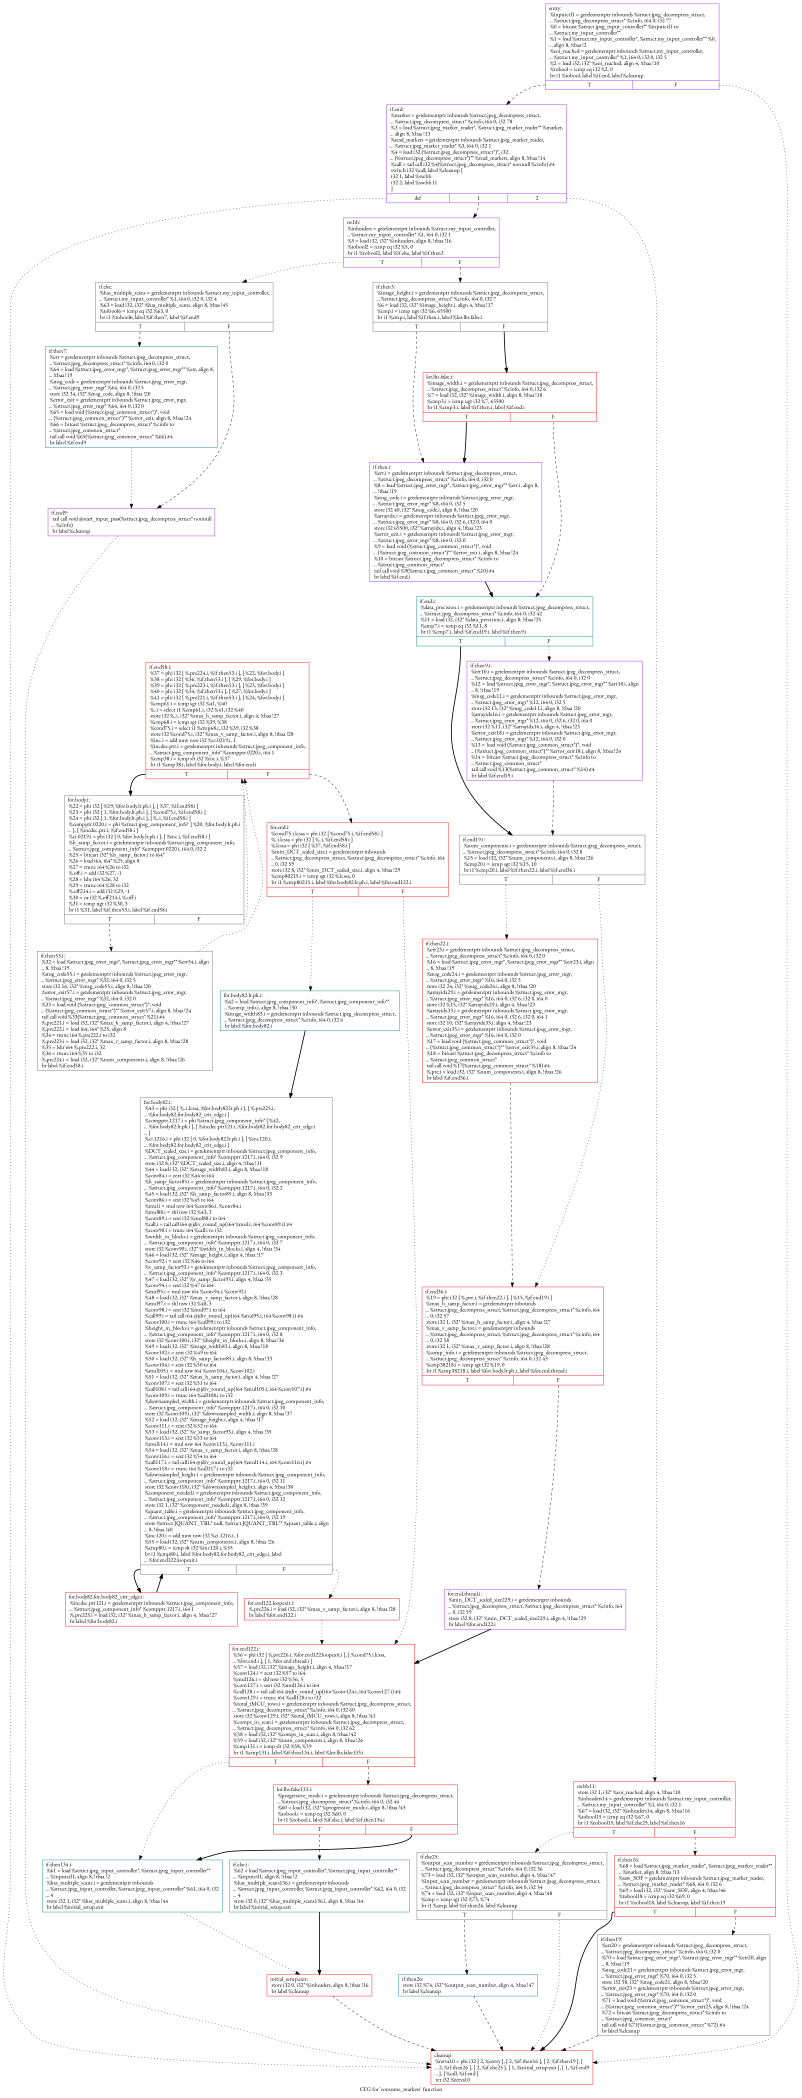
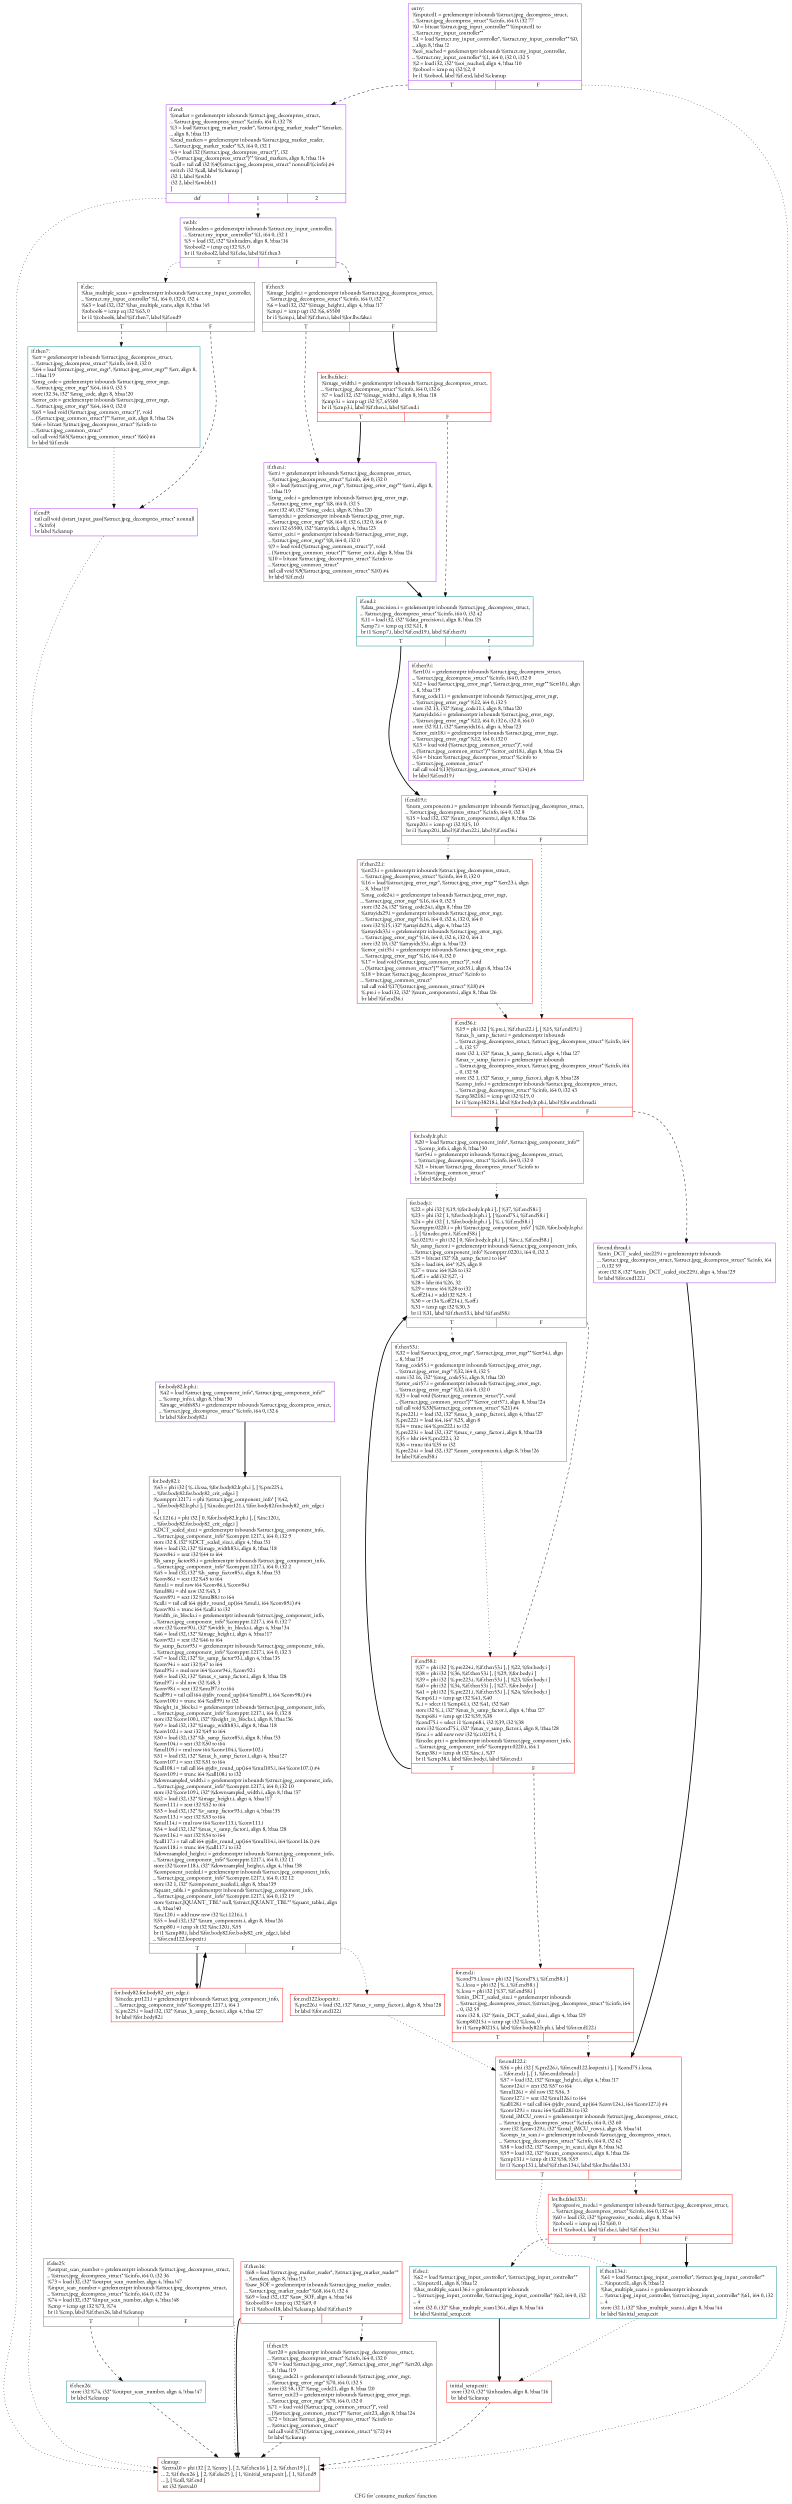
node "if.then7:": text "br label %if.end9" -> "br label %if.end4"
edge "for.body.i:" -> "if.end58.i:": style dotted -> dashed
node "for.body.i:": text "%30 = or i32 %.off214.i, %.off.i" -> "%30 = or i34 %.off214.i, %.off.i"
edge "for.end.i:" -> "for.body82.lr.ph.i:": removed
node "for.body82.lr.ph.i:": color teal -> purple
node "for.body.lr.ph.i:": added
node "sw.bb11:": removed
